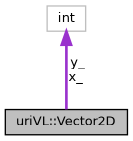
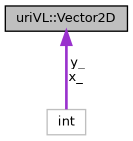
edge "uriVL::Vector2D" -> "int": reversed
